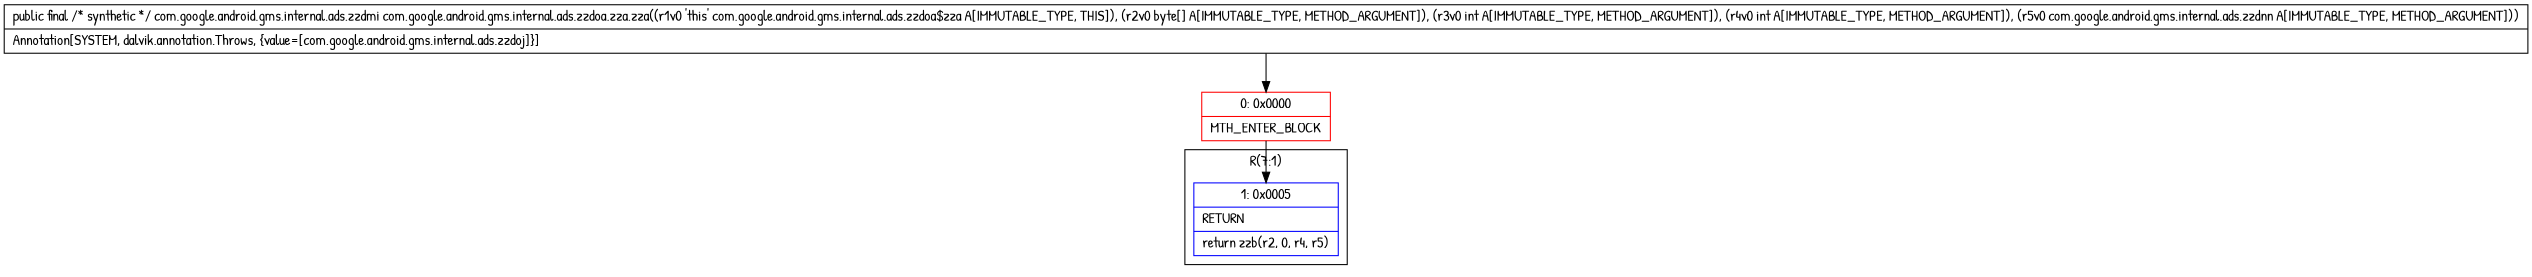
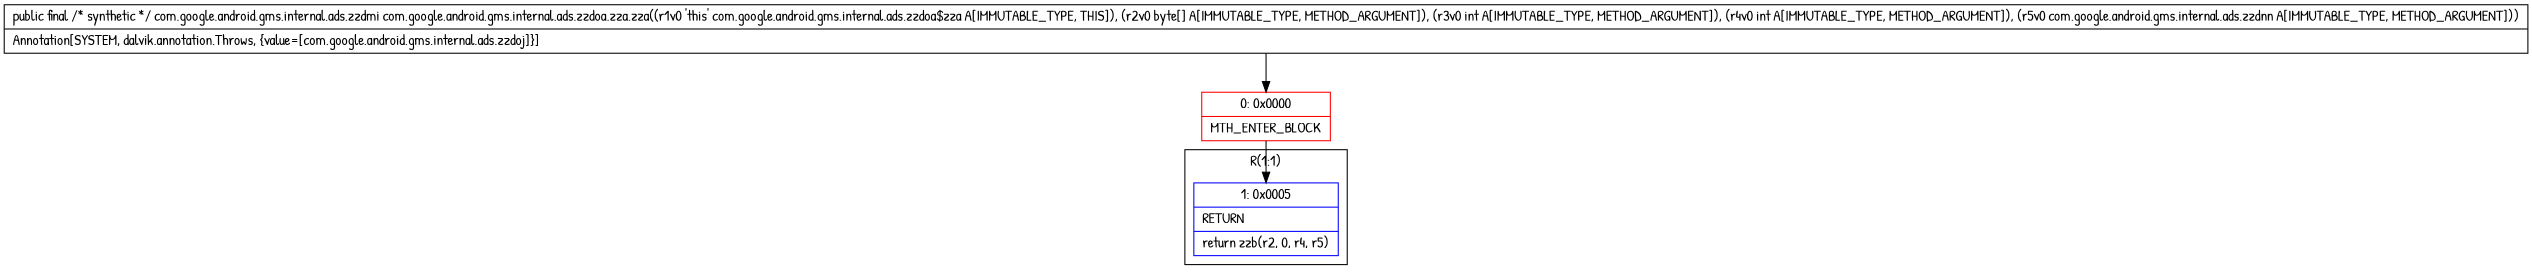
cluster "R(7:1)": label "R(7:1)" -> "R(1:1)"
